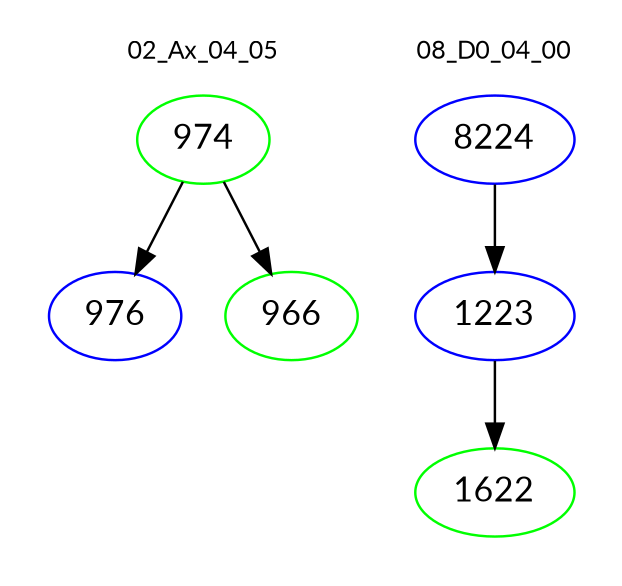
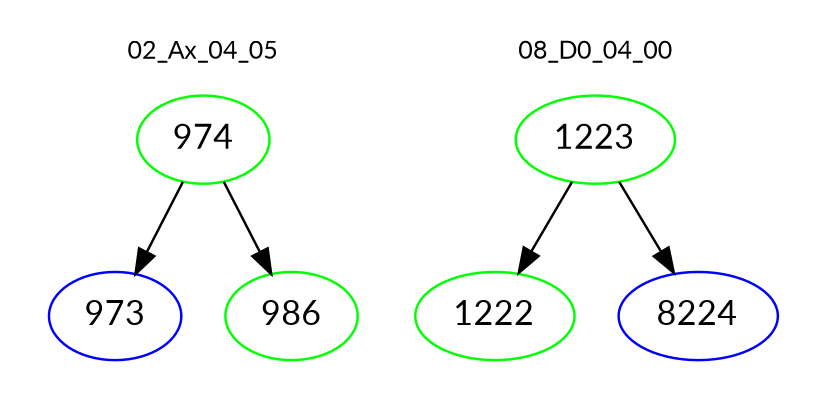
edge "8224" -> "1223": reversed
node "976": label "976" -> "973"
node "966": label "966" -> "986"
node "1223": color blue -> green
node "1622": label "1622" -> "1222"
